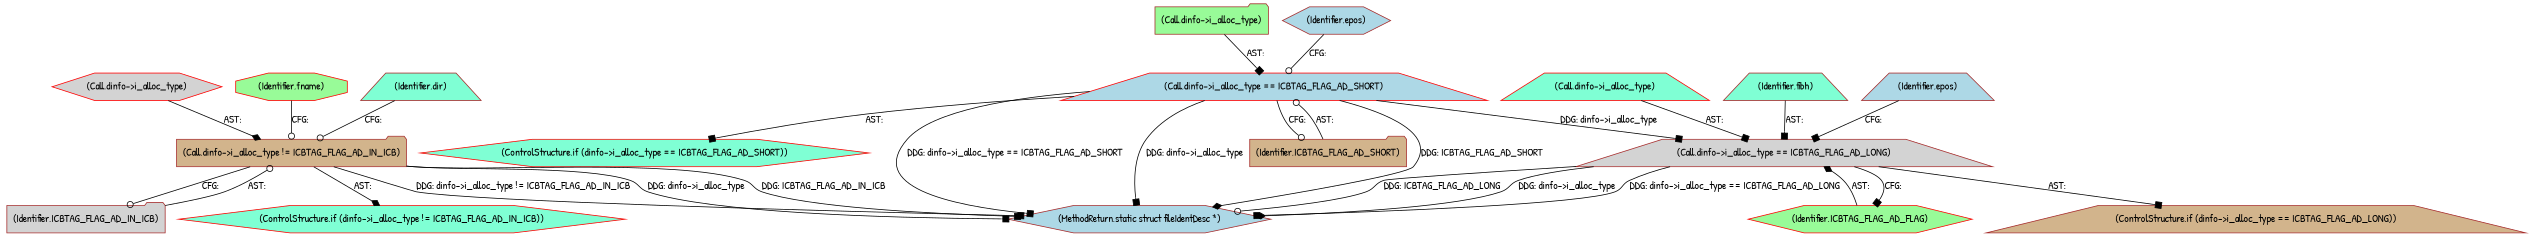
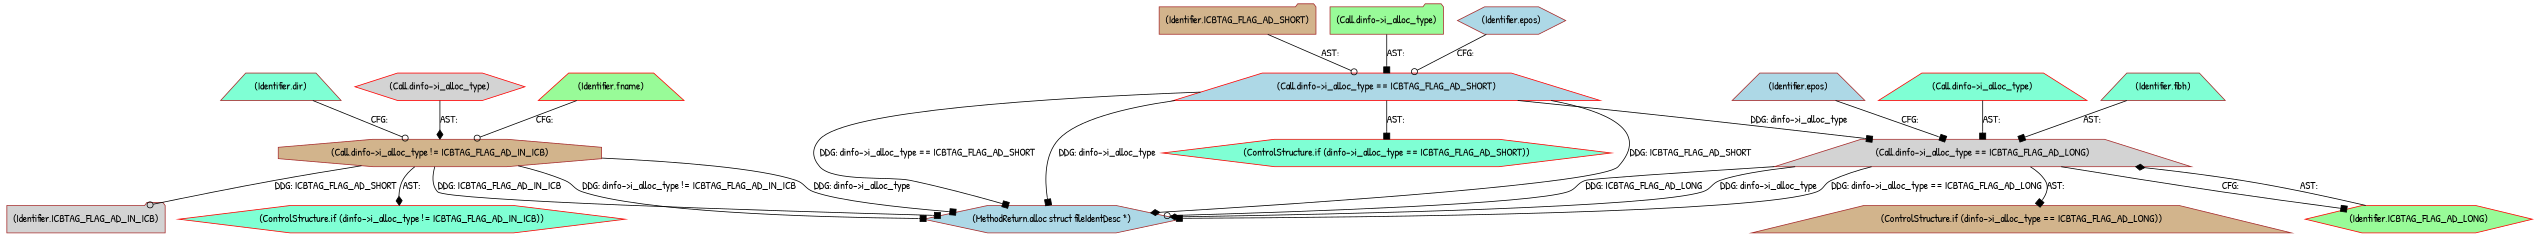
node "(Identifier,fname)": shape octagon -> trapezium
edge "(Call,dinfo->i_alloc_type == ICBTAG_FLAG_AD_SHORT)" -> "(Identifier,ICBTAG_FLAG_AD_SHORT)": removed, label "CFG:"
node "(Call,dinfo->i_alloc_type != ICBTAG_FLAG_AD_IN_ICB)": shape folder -> octagon
edge "(Call,dinfo->i_alloc_type != ICBTAG_FLAG_AD_IN_ICB)" -> "(Identifier,ICBTAG_FLAG_AD_IN_ICB)": label "CFG: " -> "DDG: ICBTAG_FLAG_AD_SHORT"
edge "(Identifier,ICBTAG_FLAG_AD_IN_ICB)" -> "(Call,dinfo->i_alloc_type != ICBTAG_FLAG_AD_IN_ICB)": removed, label "AST:"
node "(MethodReturn,static struct fileIdentDesc *)": label "(MethodReturn,static struct fileIdentDesc *)" -> "(MethodReturn,alloc struct fileIdentDesc *)"
node "(Identifier,ICBTAG_FLAG_AD_FLAG)": label "(Identifier,ICBTAG_FLAG_AD_FLAG)" -> "(Identifier,ICBTAG_FLAG_AD_LONG)"
